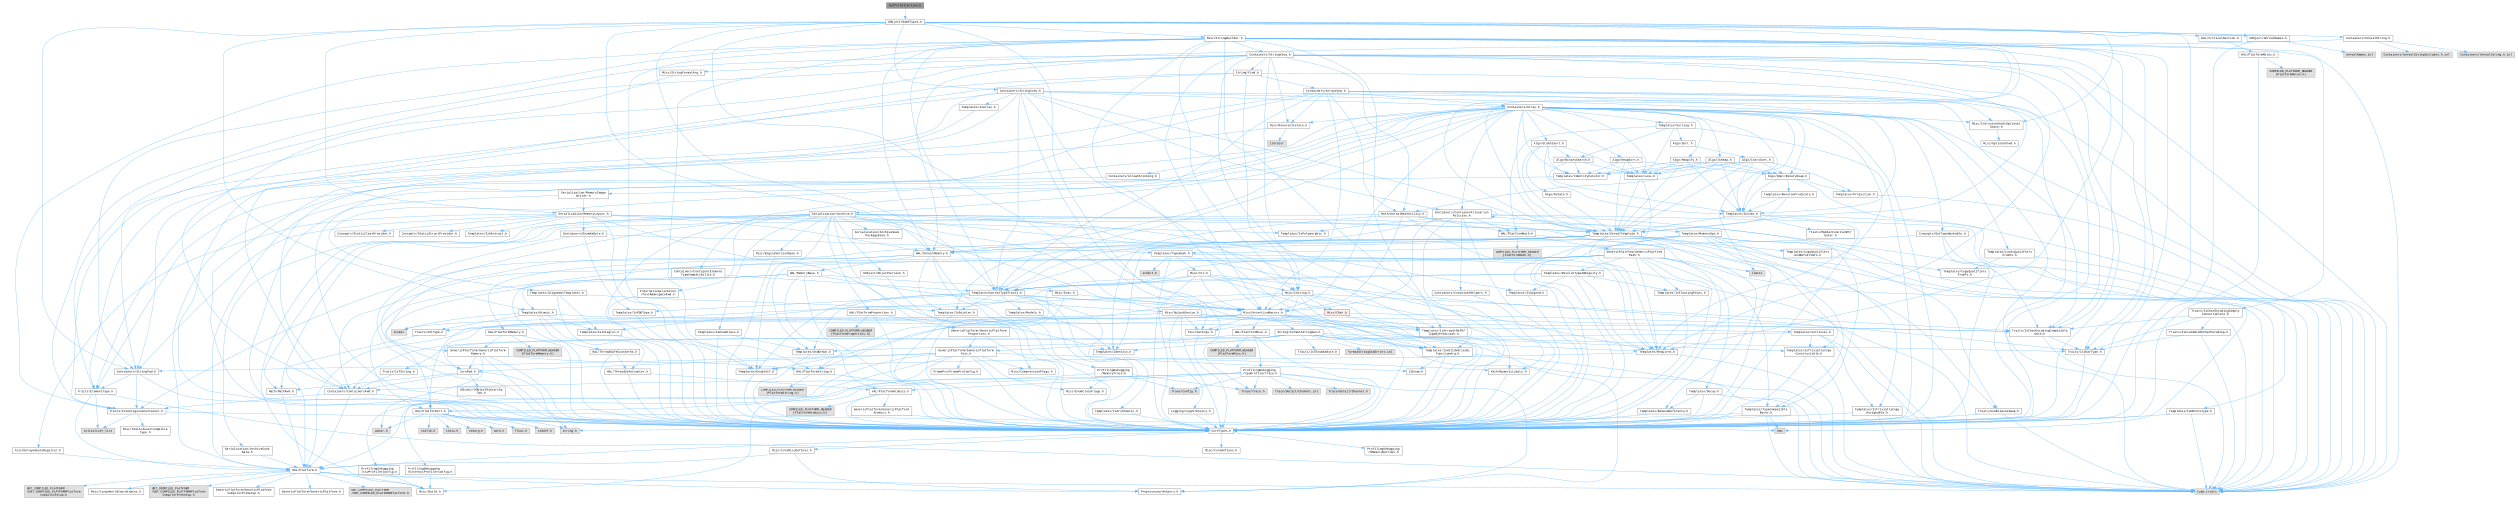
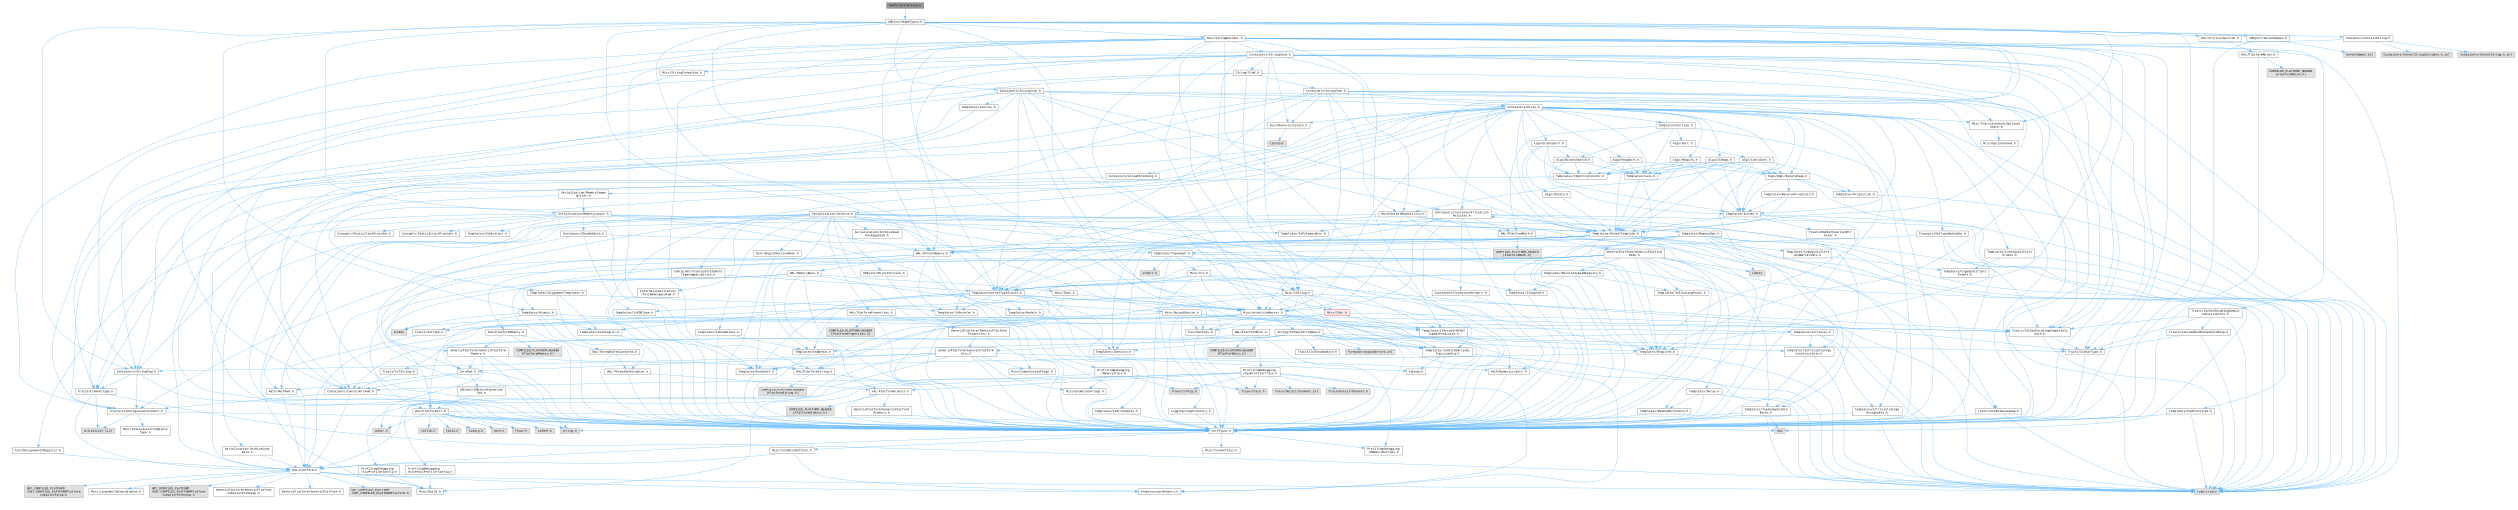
edge "Serialization/MemoryLayout.h" -> "Templates/Identity.h": now "Serialization/MemoryLayout.h" -> "Templates/Models.h"
node "FramePro/FrameProConfig.h": removed
edge "HAL/PlatformMisc.h" -> "CoreTypes.h": now "HAL/PlatformMisc.h" -> "ProfilingDebugging /UMemoryDefines.h"
edge "GenericPlatform/GenericPlatform Misc.h" -> "HAL/PlatformCrt.h": now "UObject/UObjectHierarchy Fwd.h" -> "HAL/PlatformCrt.h"
